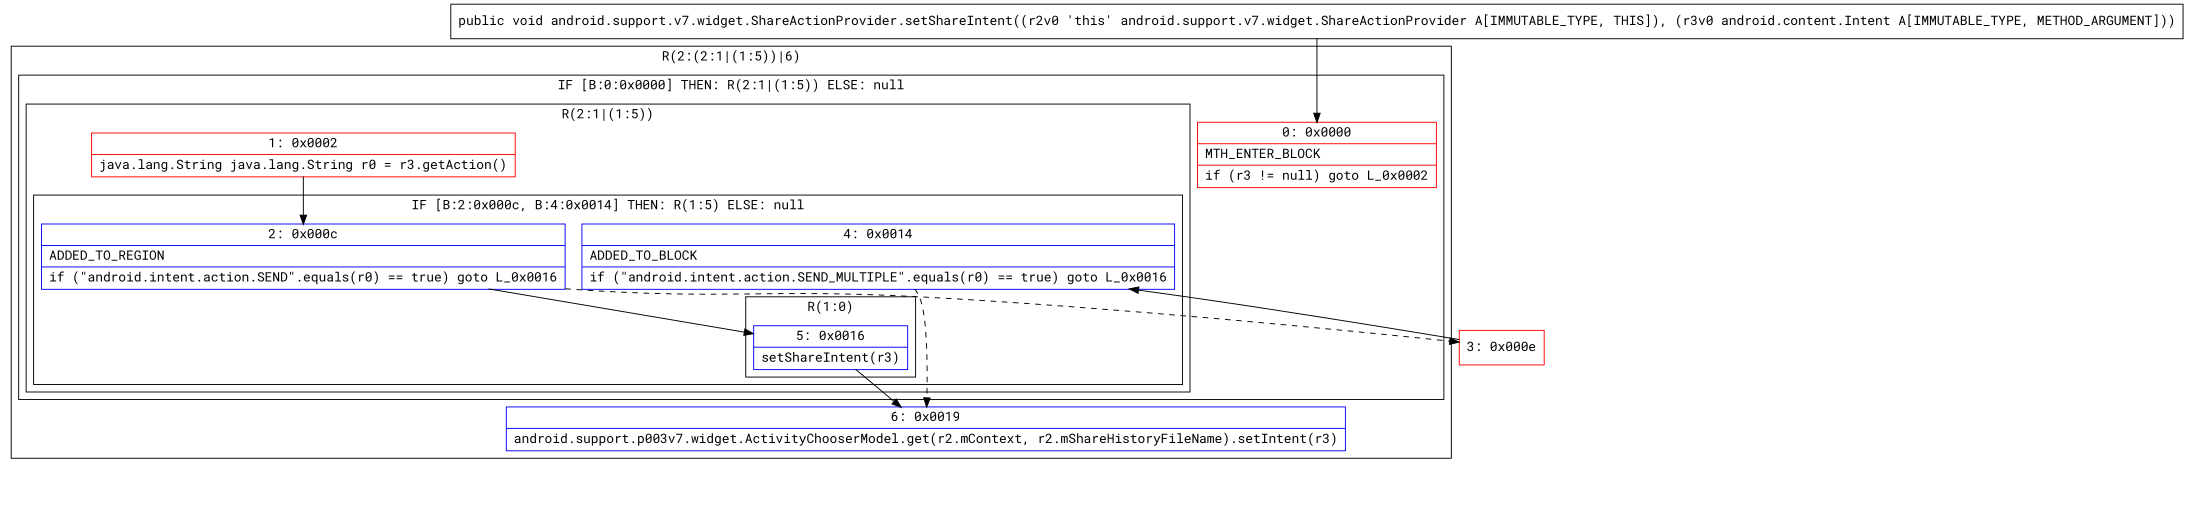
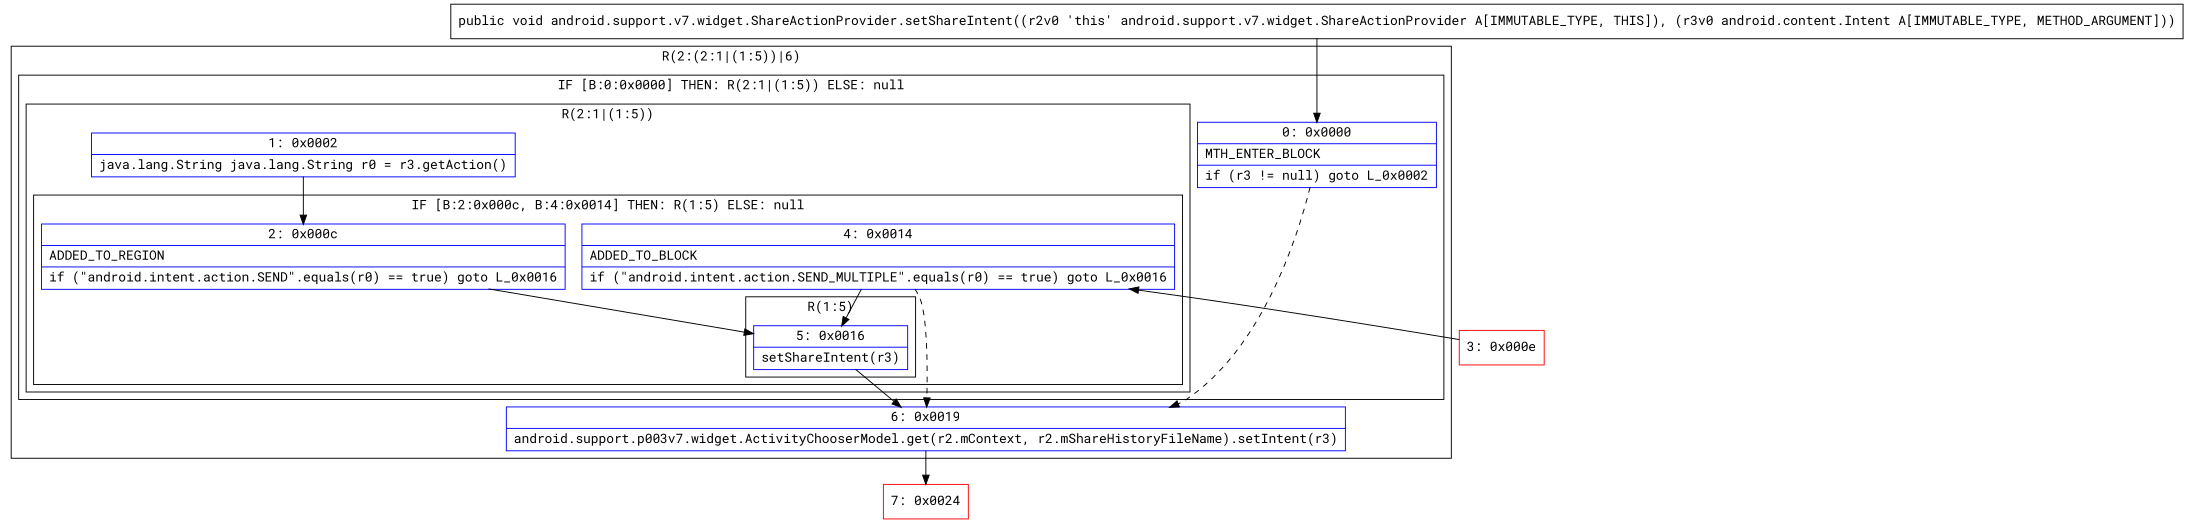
node "1: 0x0002": color red -> blue
node "0: 0x0000": color red -> blue
edge "2: 0x000c" -> "3: 0x000e": removed
edge "0: 0x0000" -> "6: 0x0019": added
edge "4: 0x0014" -> "5: 0x0016": added
cluster "R(1:0)": label "R(1:0)" -> "R(1:5)"
node "7: 0x0024": added
